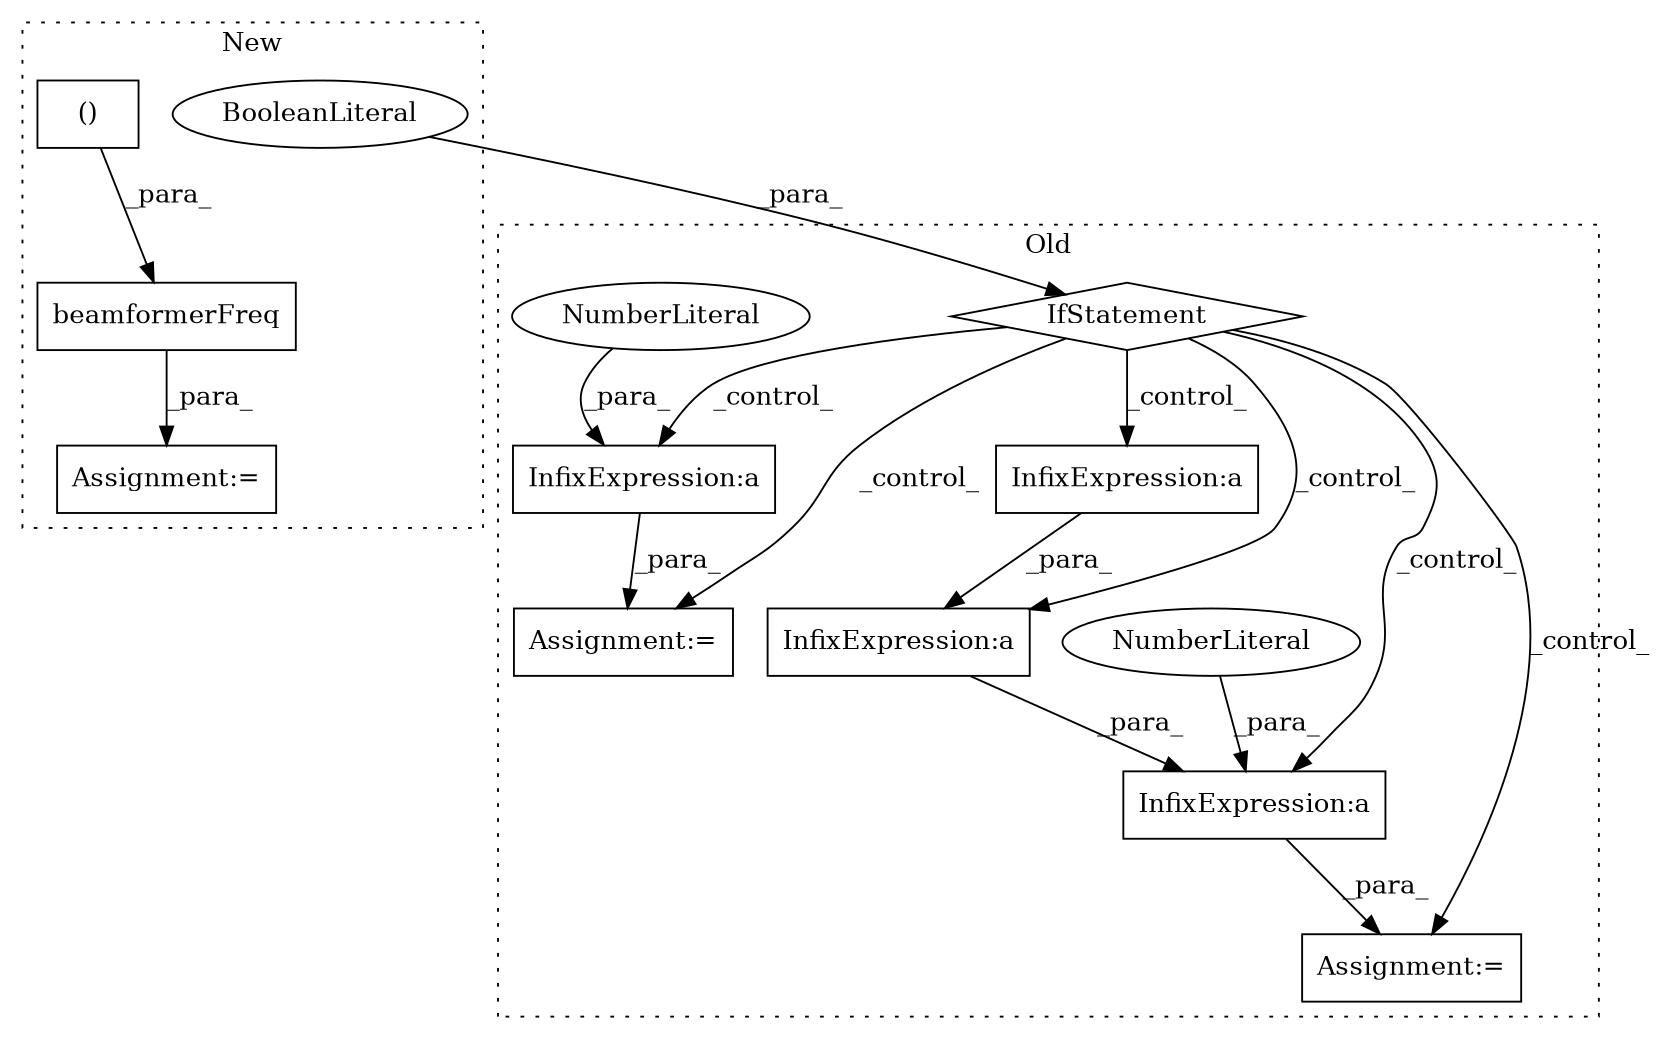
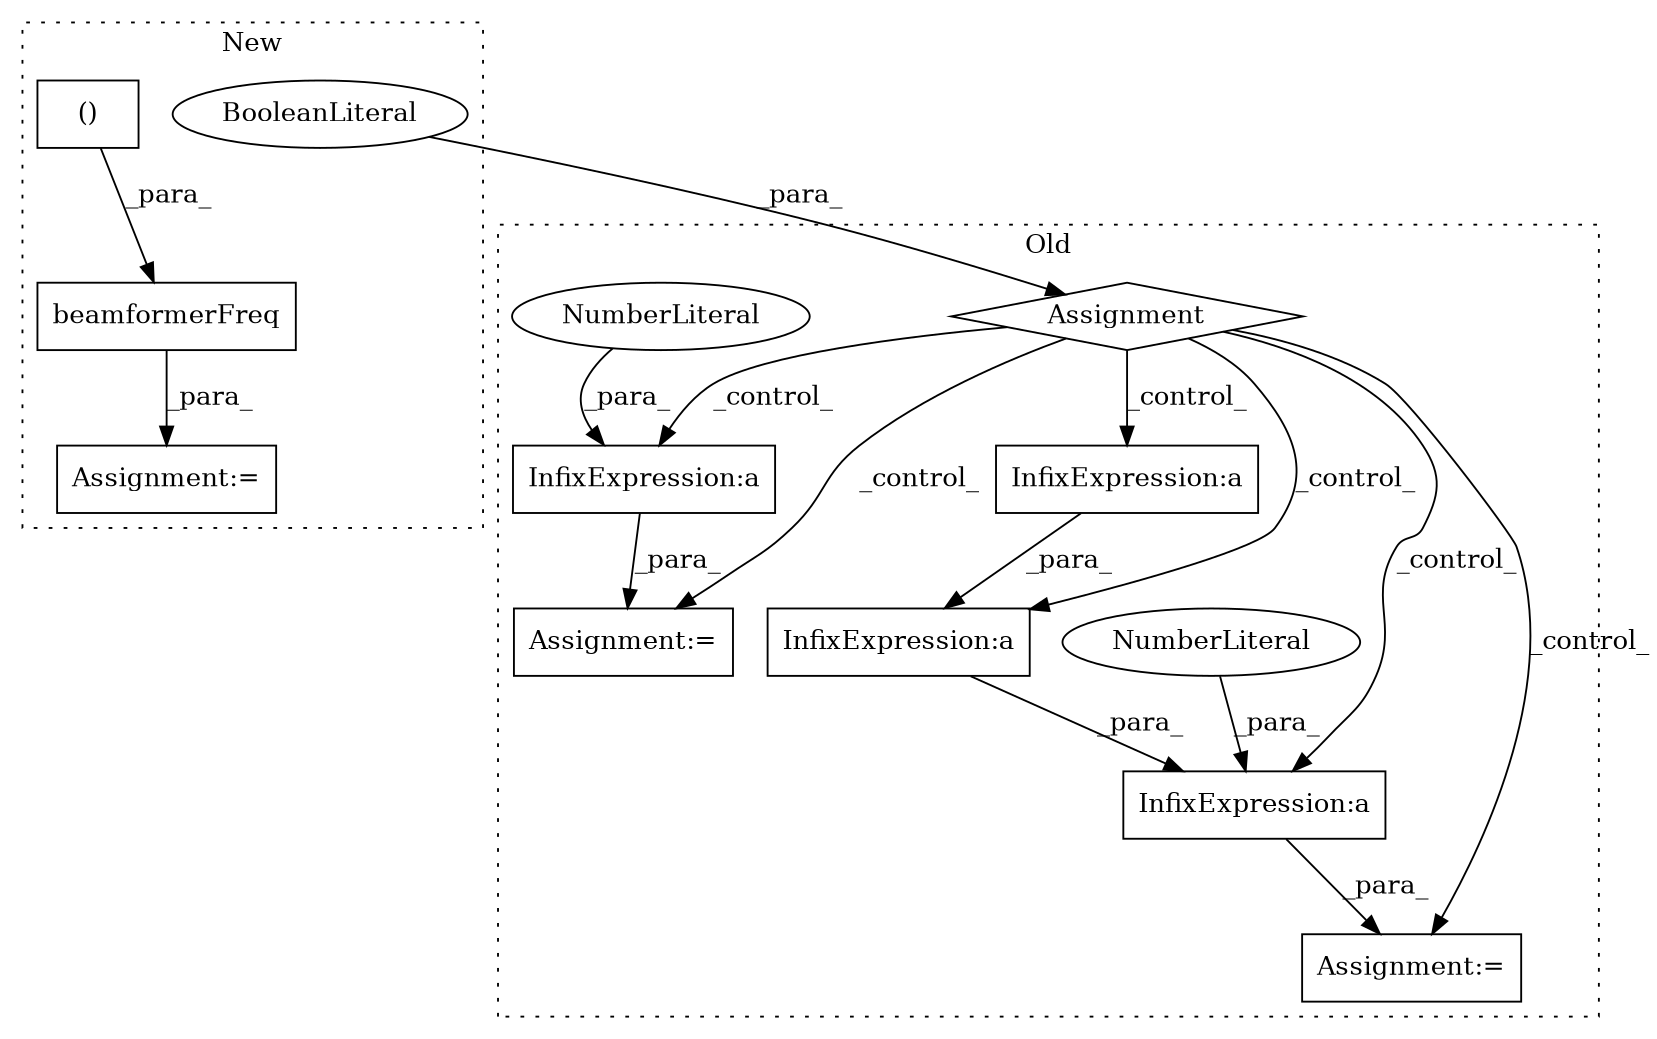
node "IfStatement": label "IfStatement" -> "Assignment"
